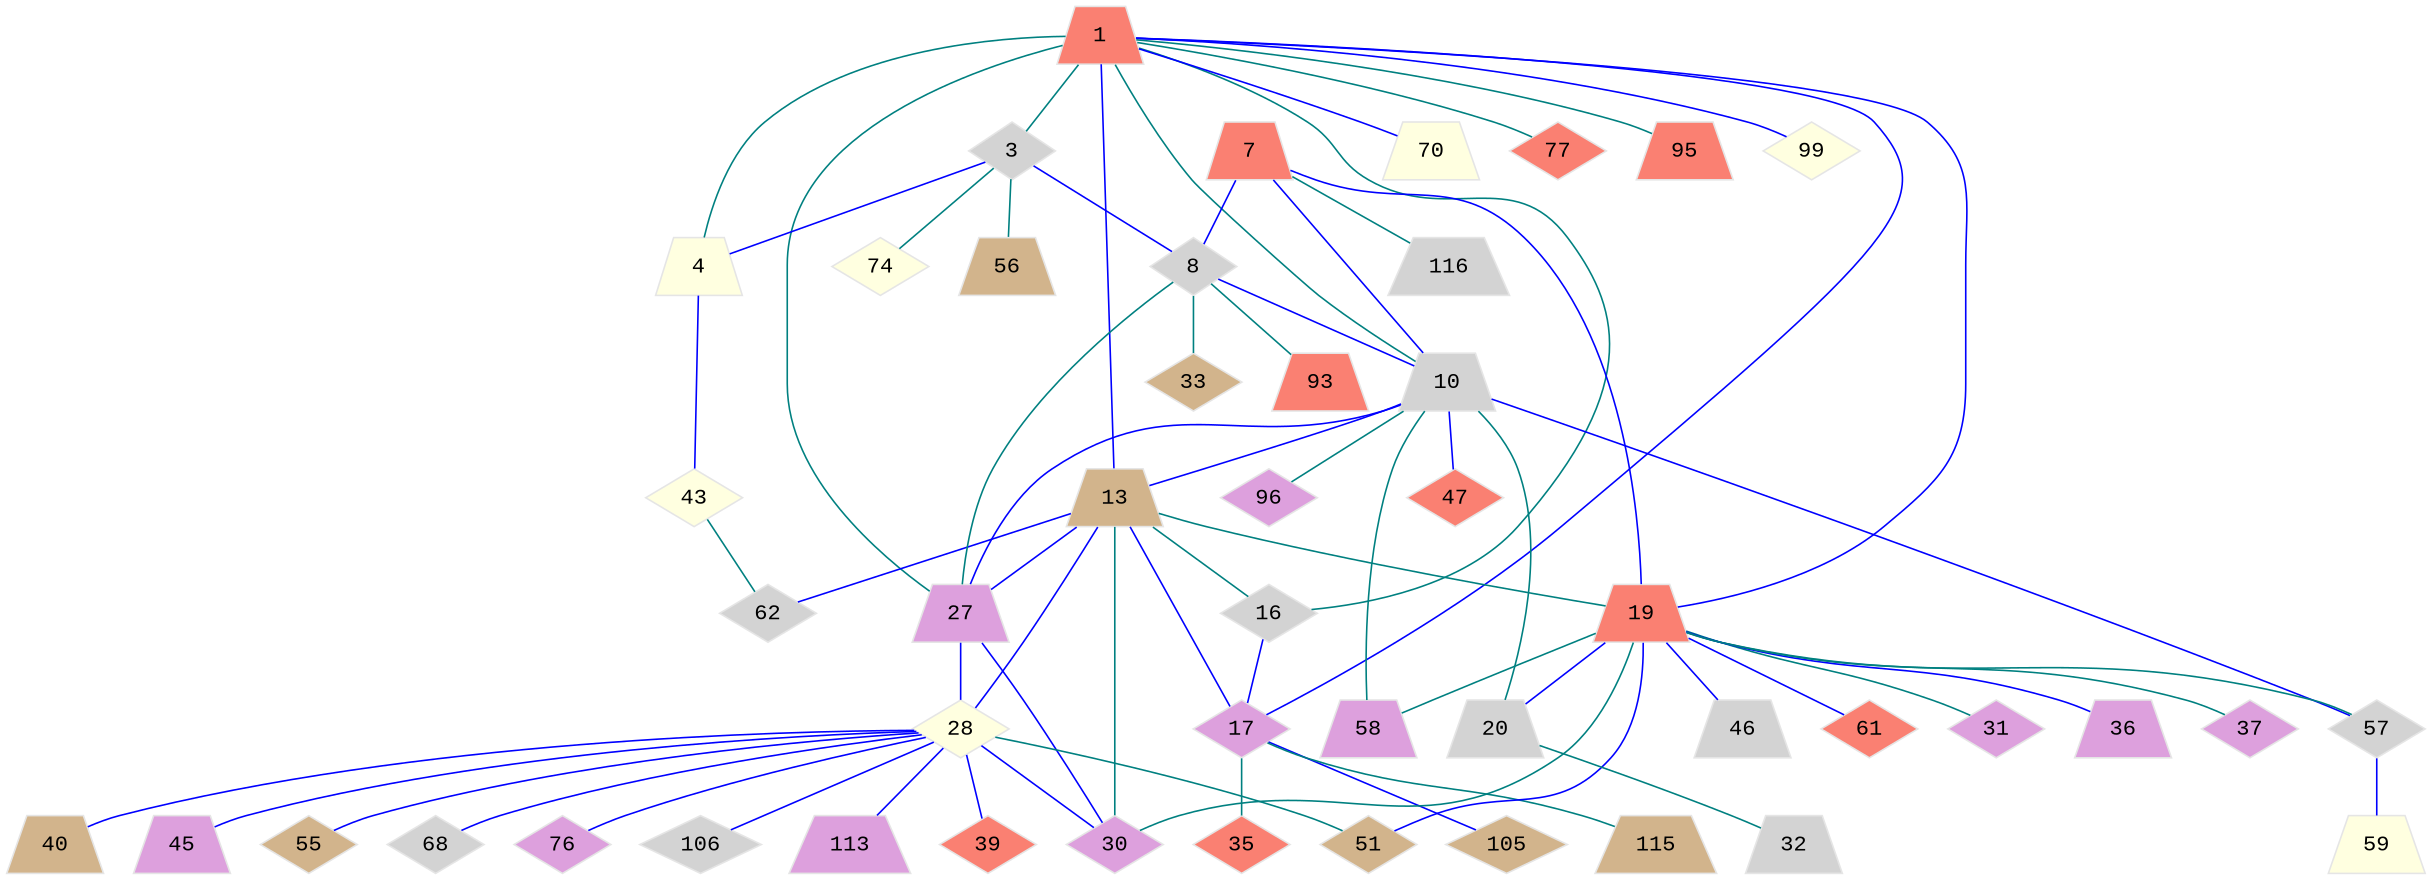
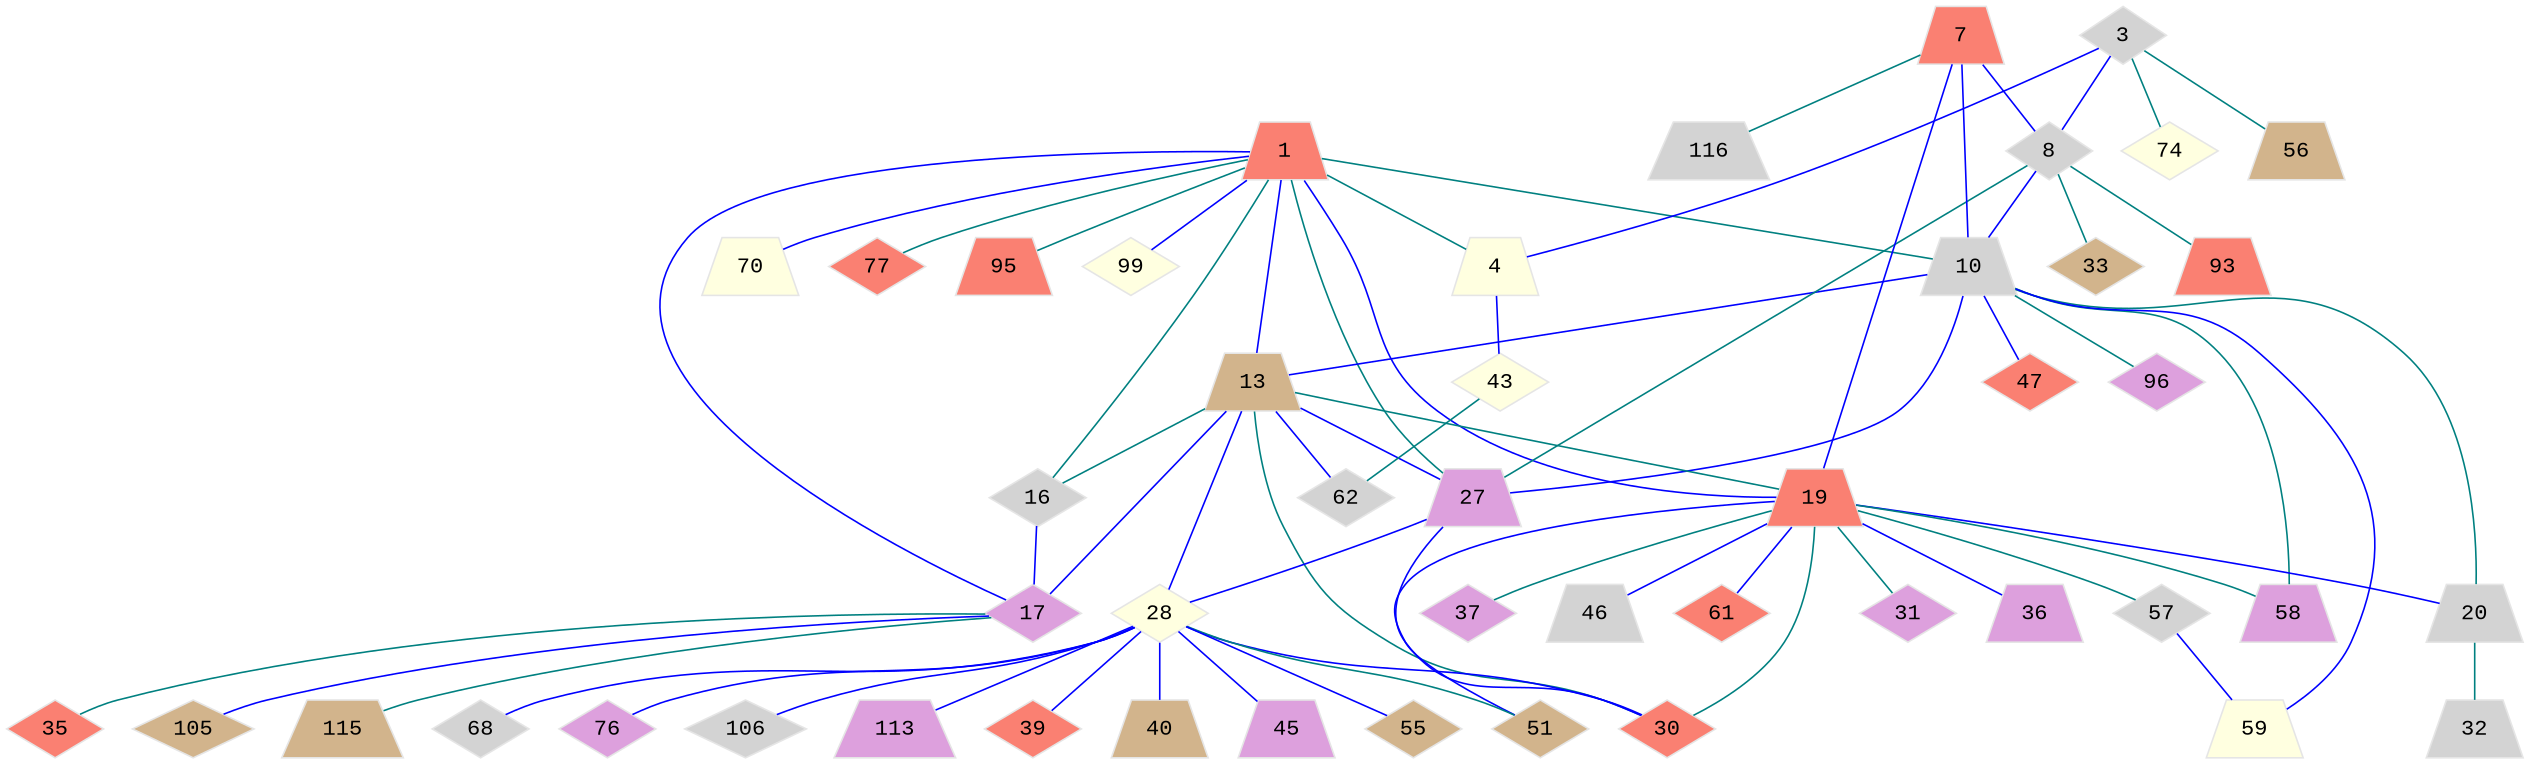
edge "1" -- "3": removed
edge "10" -- "57": now "10" -- "59"
node "30": fillcolor plum -> salmon
